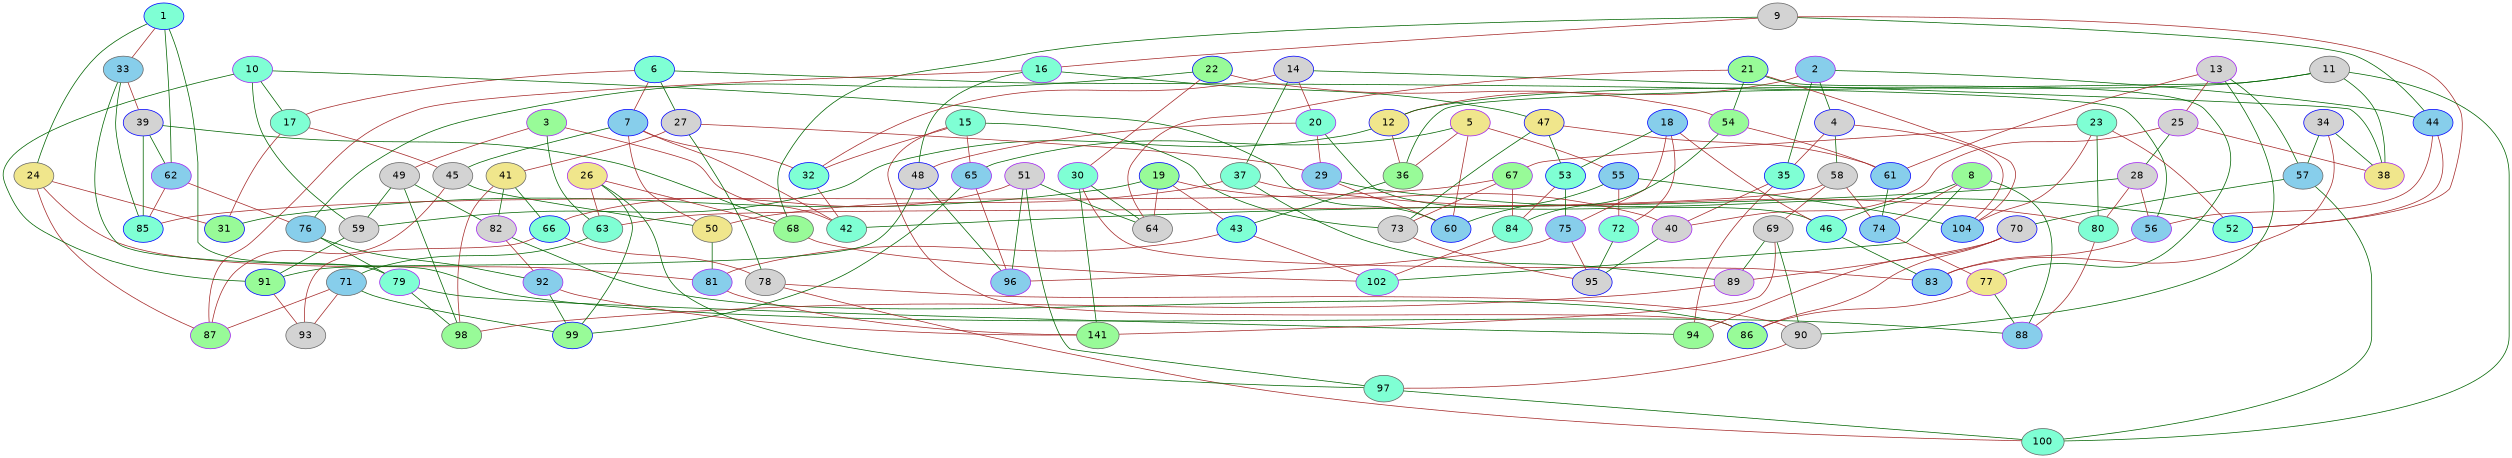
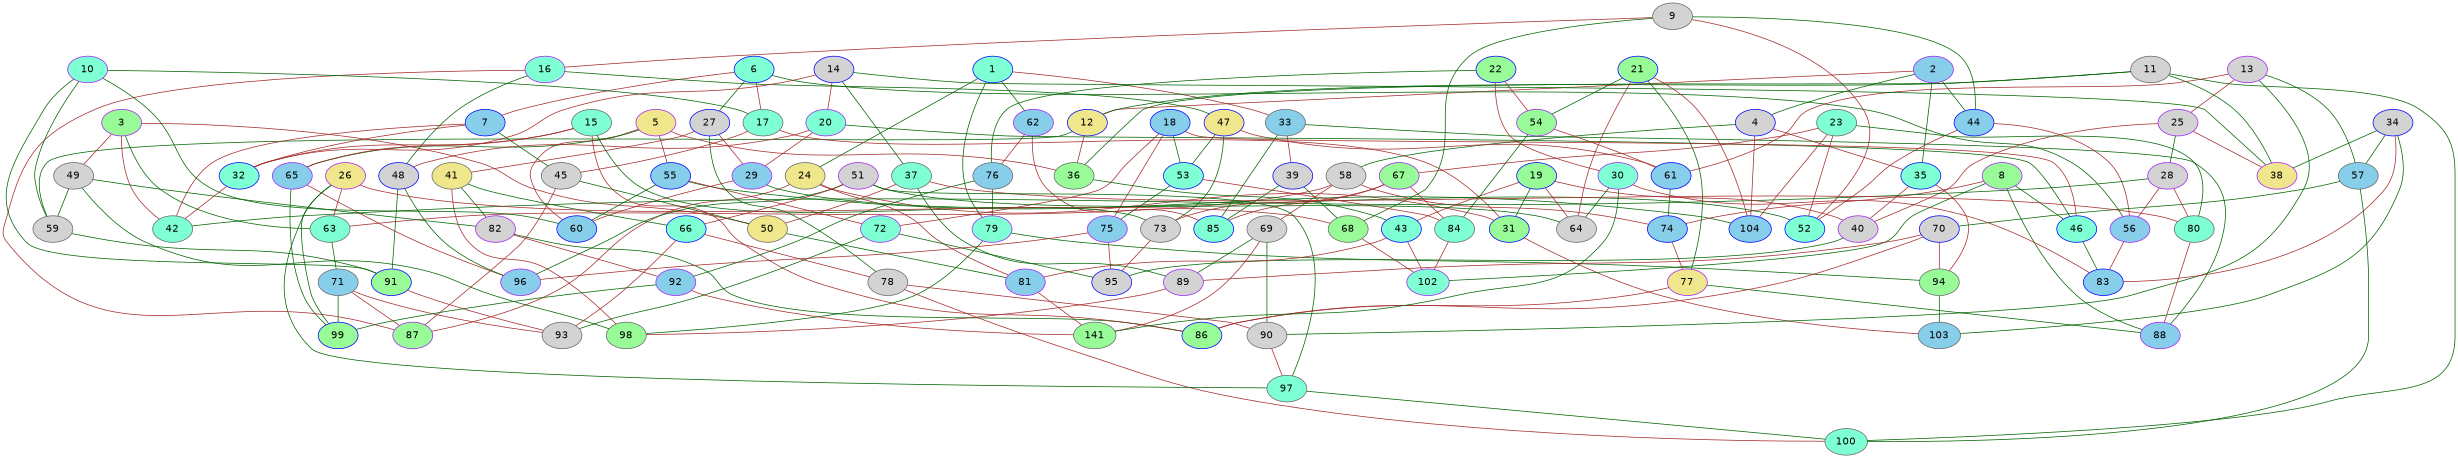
edge "39" -- "62": removed
edge "7" -- "50": now "3" -- "50"
edge "72" -- "93": added
node "103": added
